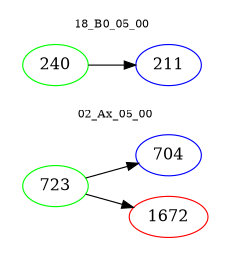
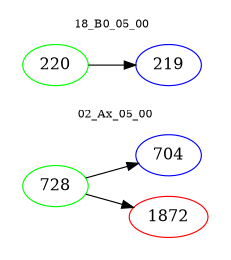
node "240": label "240" -> "220"
node "211": label "211" -> "219"
node "723": label "723" -> "728"
node "1672": label "1672" -> "1872"
